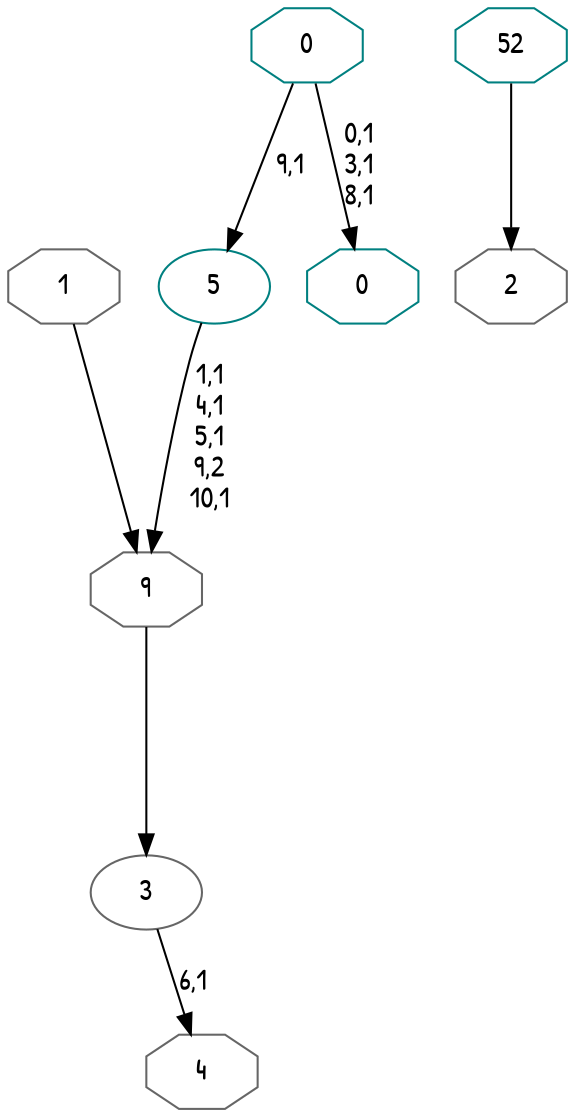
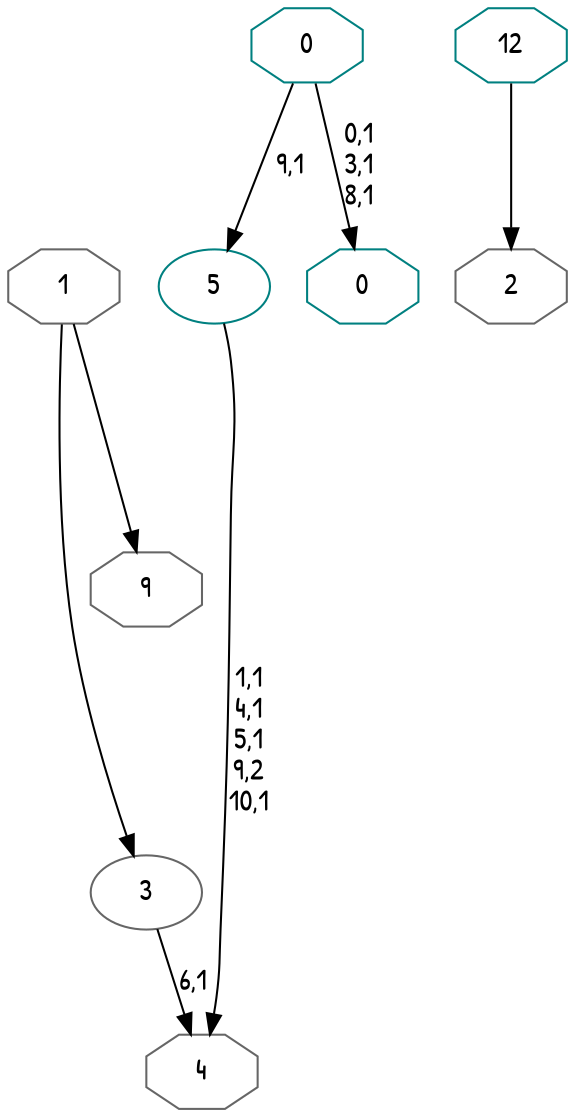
node "52": label "52" -> "12"
edge "5" -> "9": now "5" -> "4"
edge "9" -> "3": now "1" -> "3"
